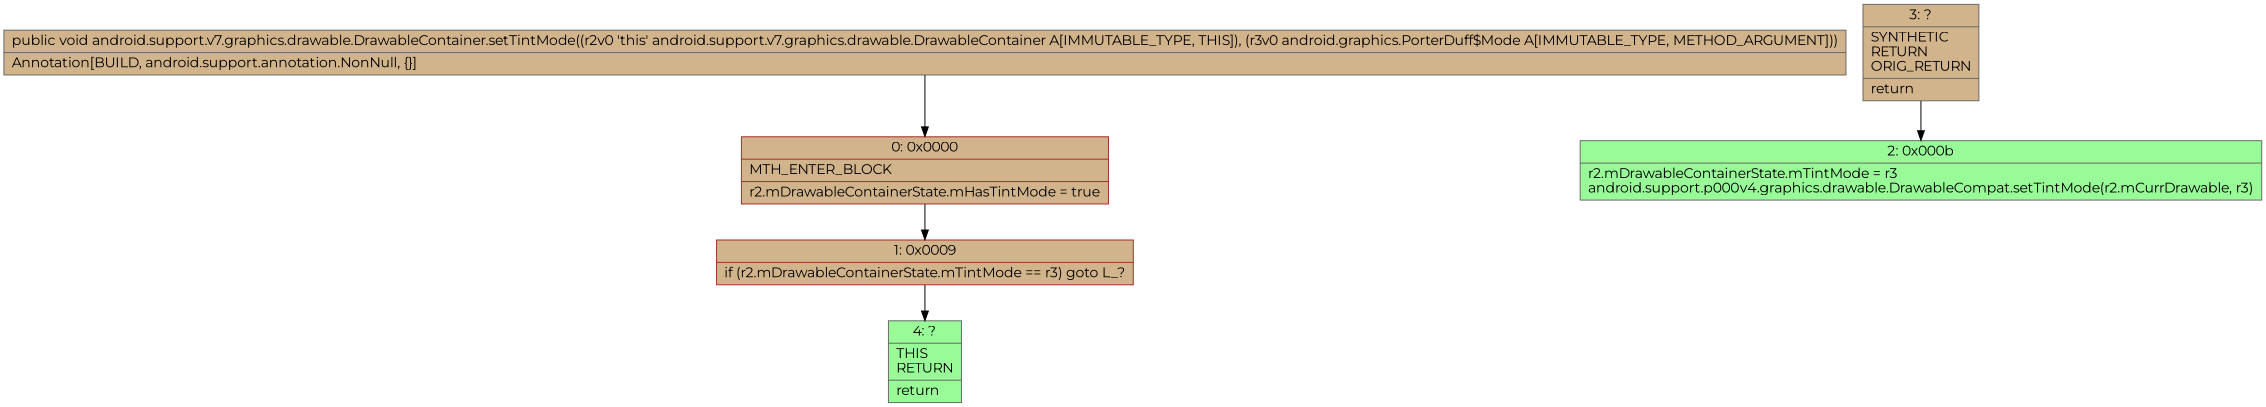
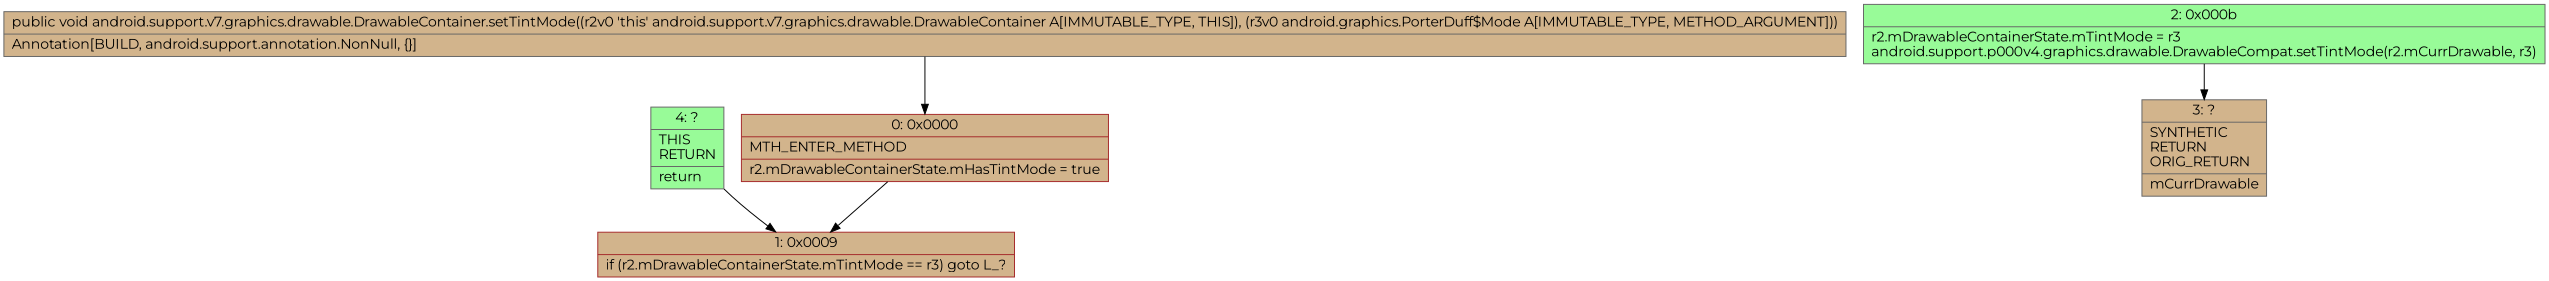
node "3: ?": text "return" -> "mCurrDrawable"
edge "3: ?" -> "2: 0x000b": reversed
node "0: 0x0000": text "MTH_ENTER_BLOCK" -> "MTH_ENTER_METHOD"
edge "1: 0x0009" -> "4: ?": reversed
